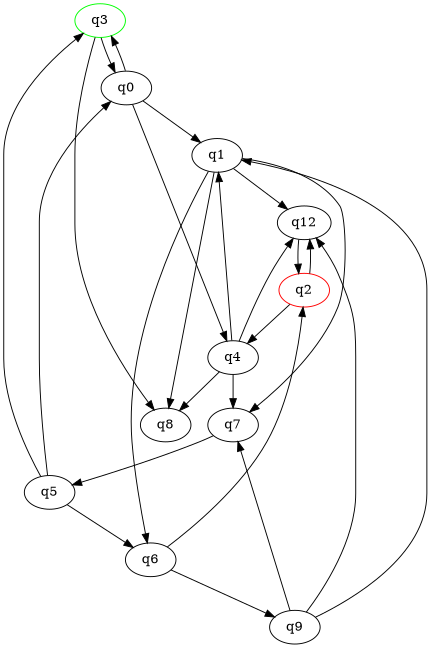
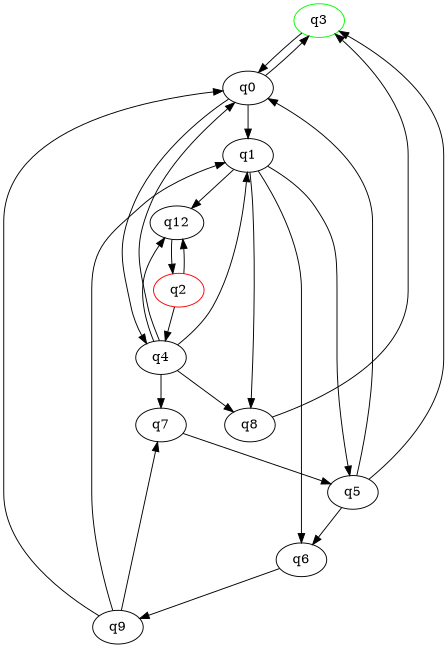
edge "q4" -> "q0": added
edge "q3" -> "q8": reversed
edge "q1" -> "q7": now "q1" -> "q5"
edge "q9" -> "q12": now "q9" -> "q0"
edge "q6" -> "q2": removed
